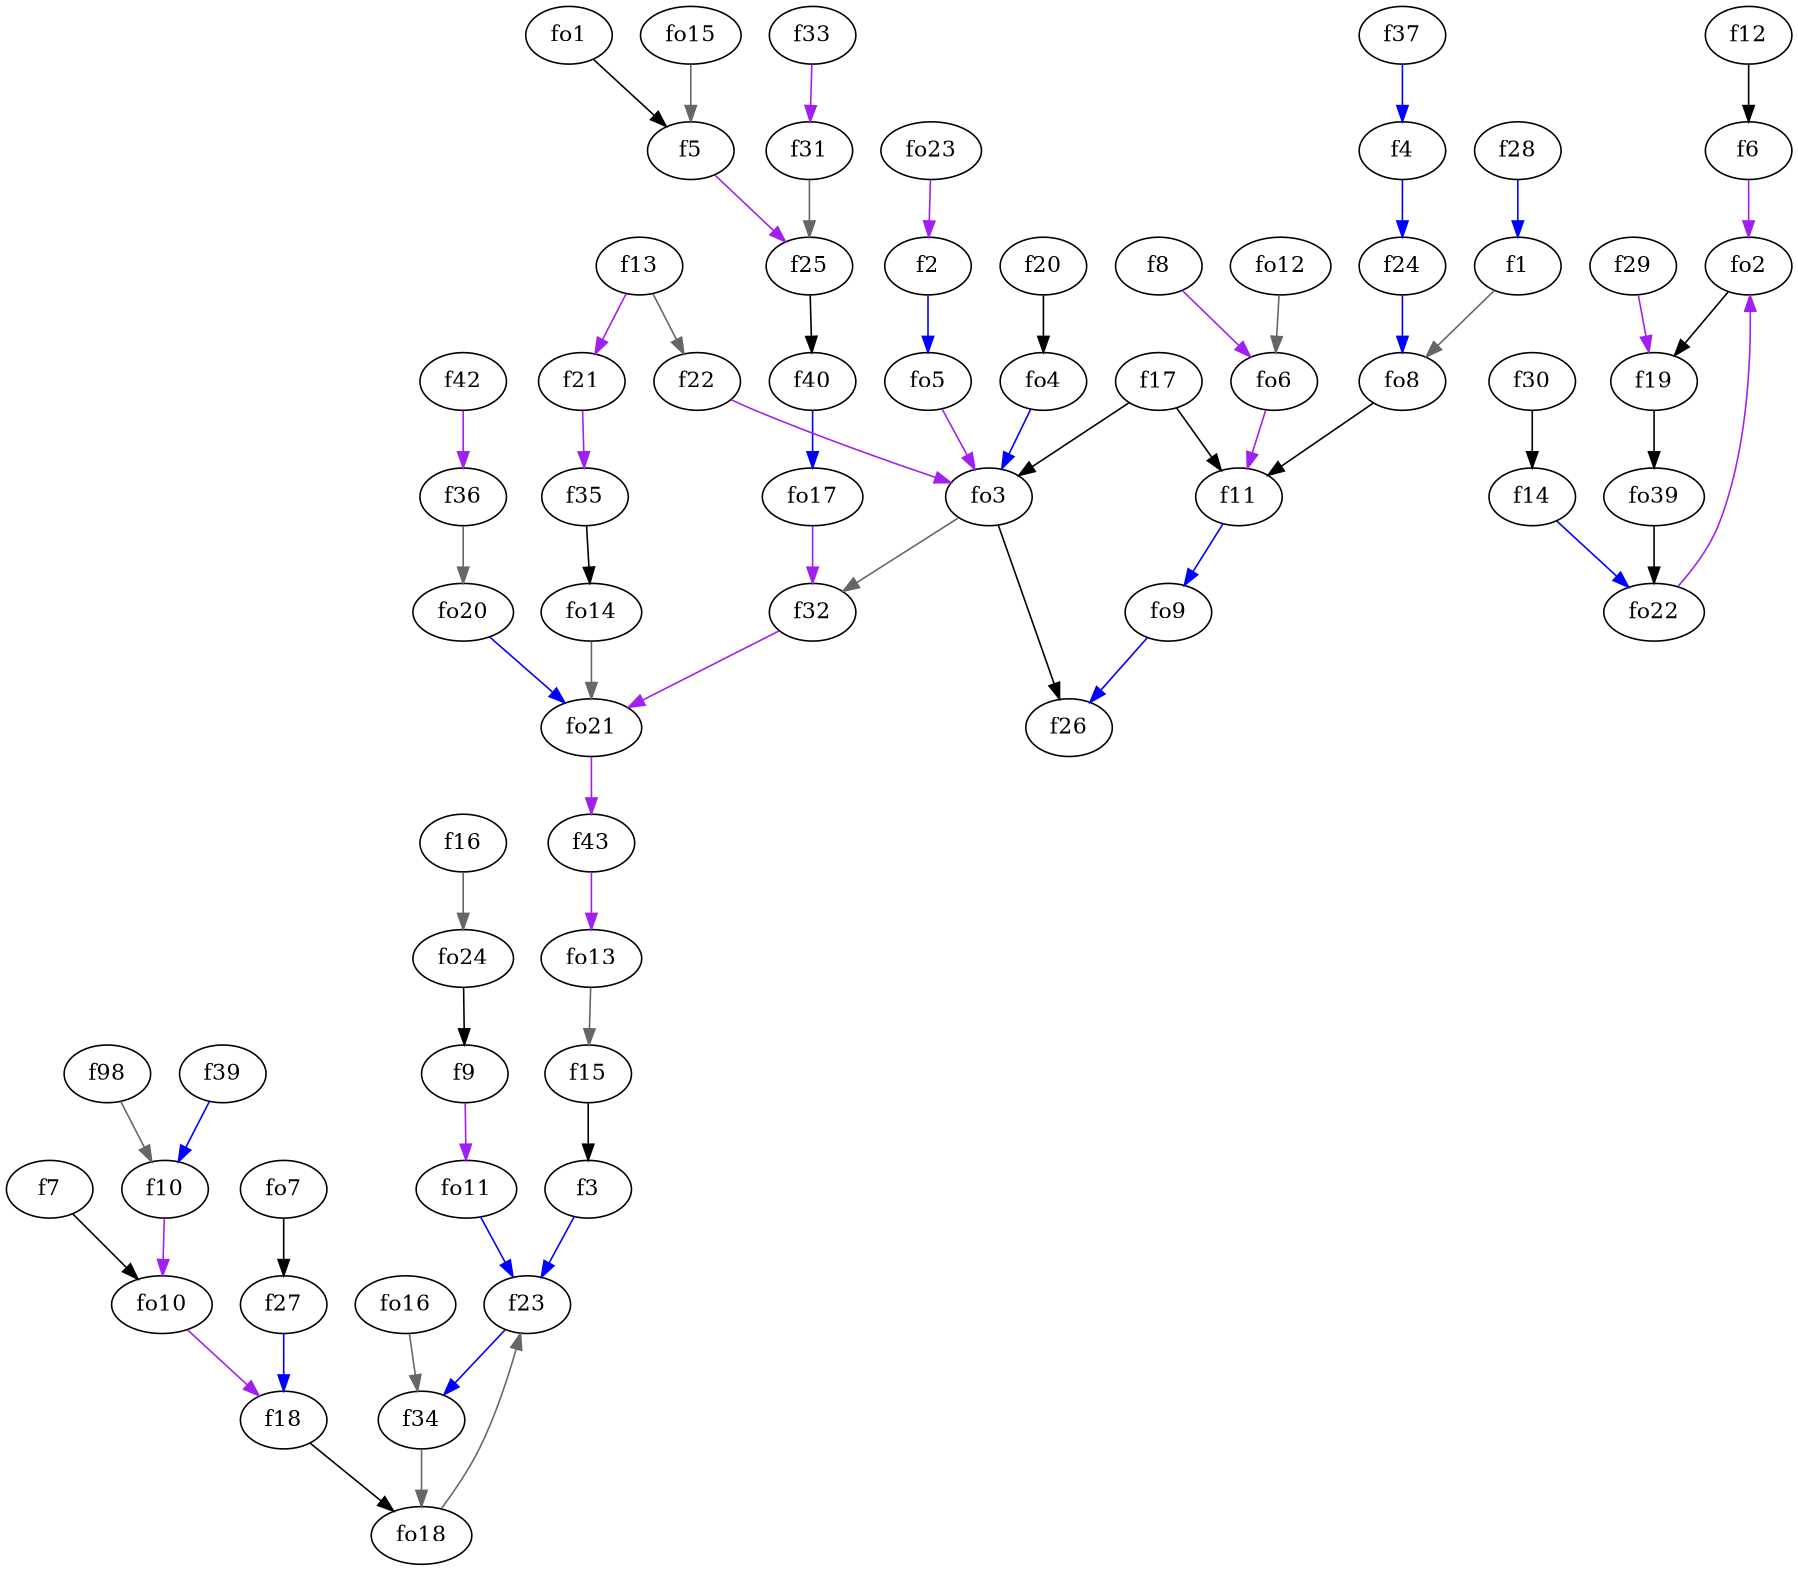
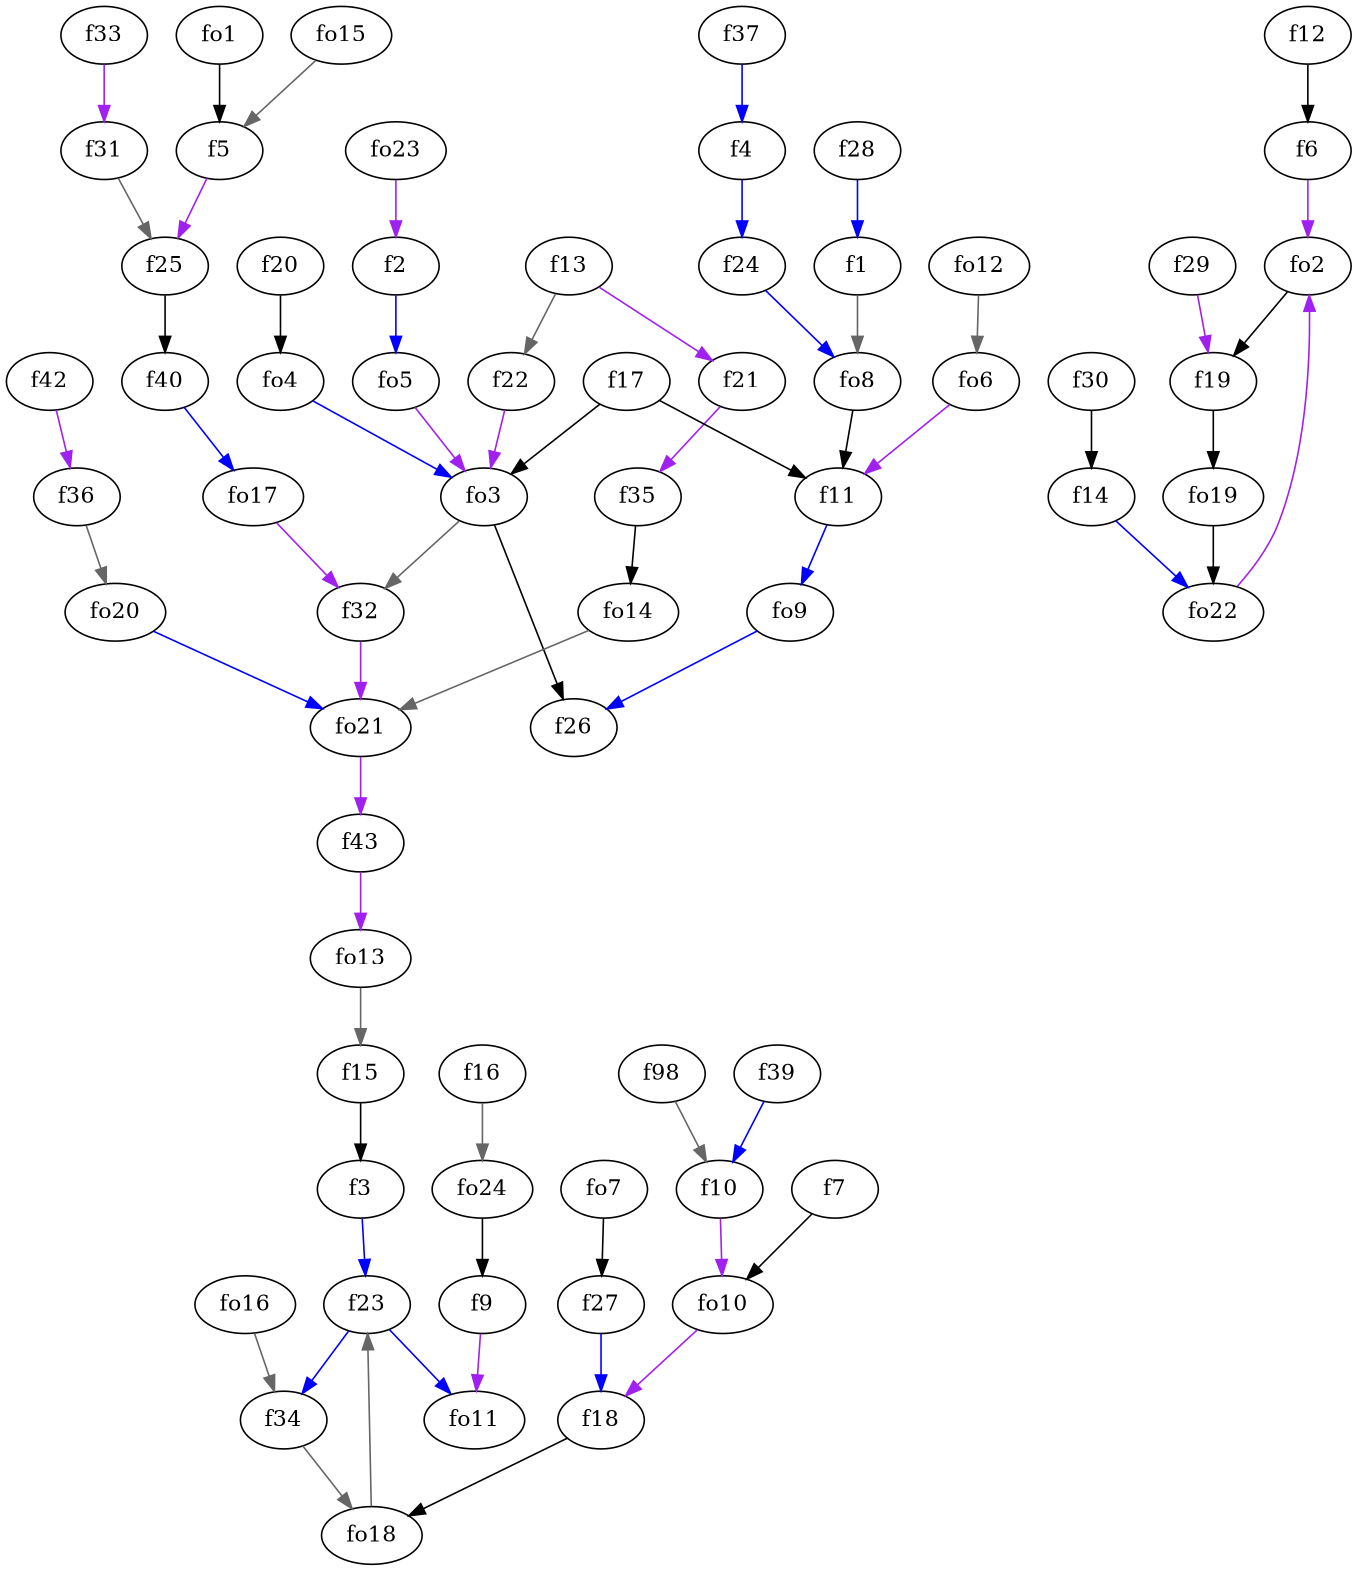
node "f8": removed
node "fo39": label "fo39" -> "fo19"
edge "fo11" -> "f23": reversed
